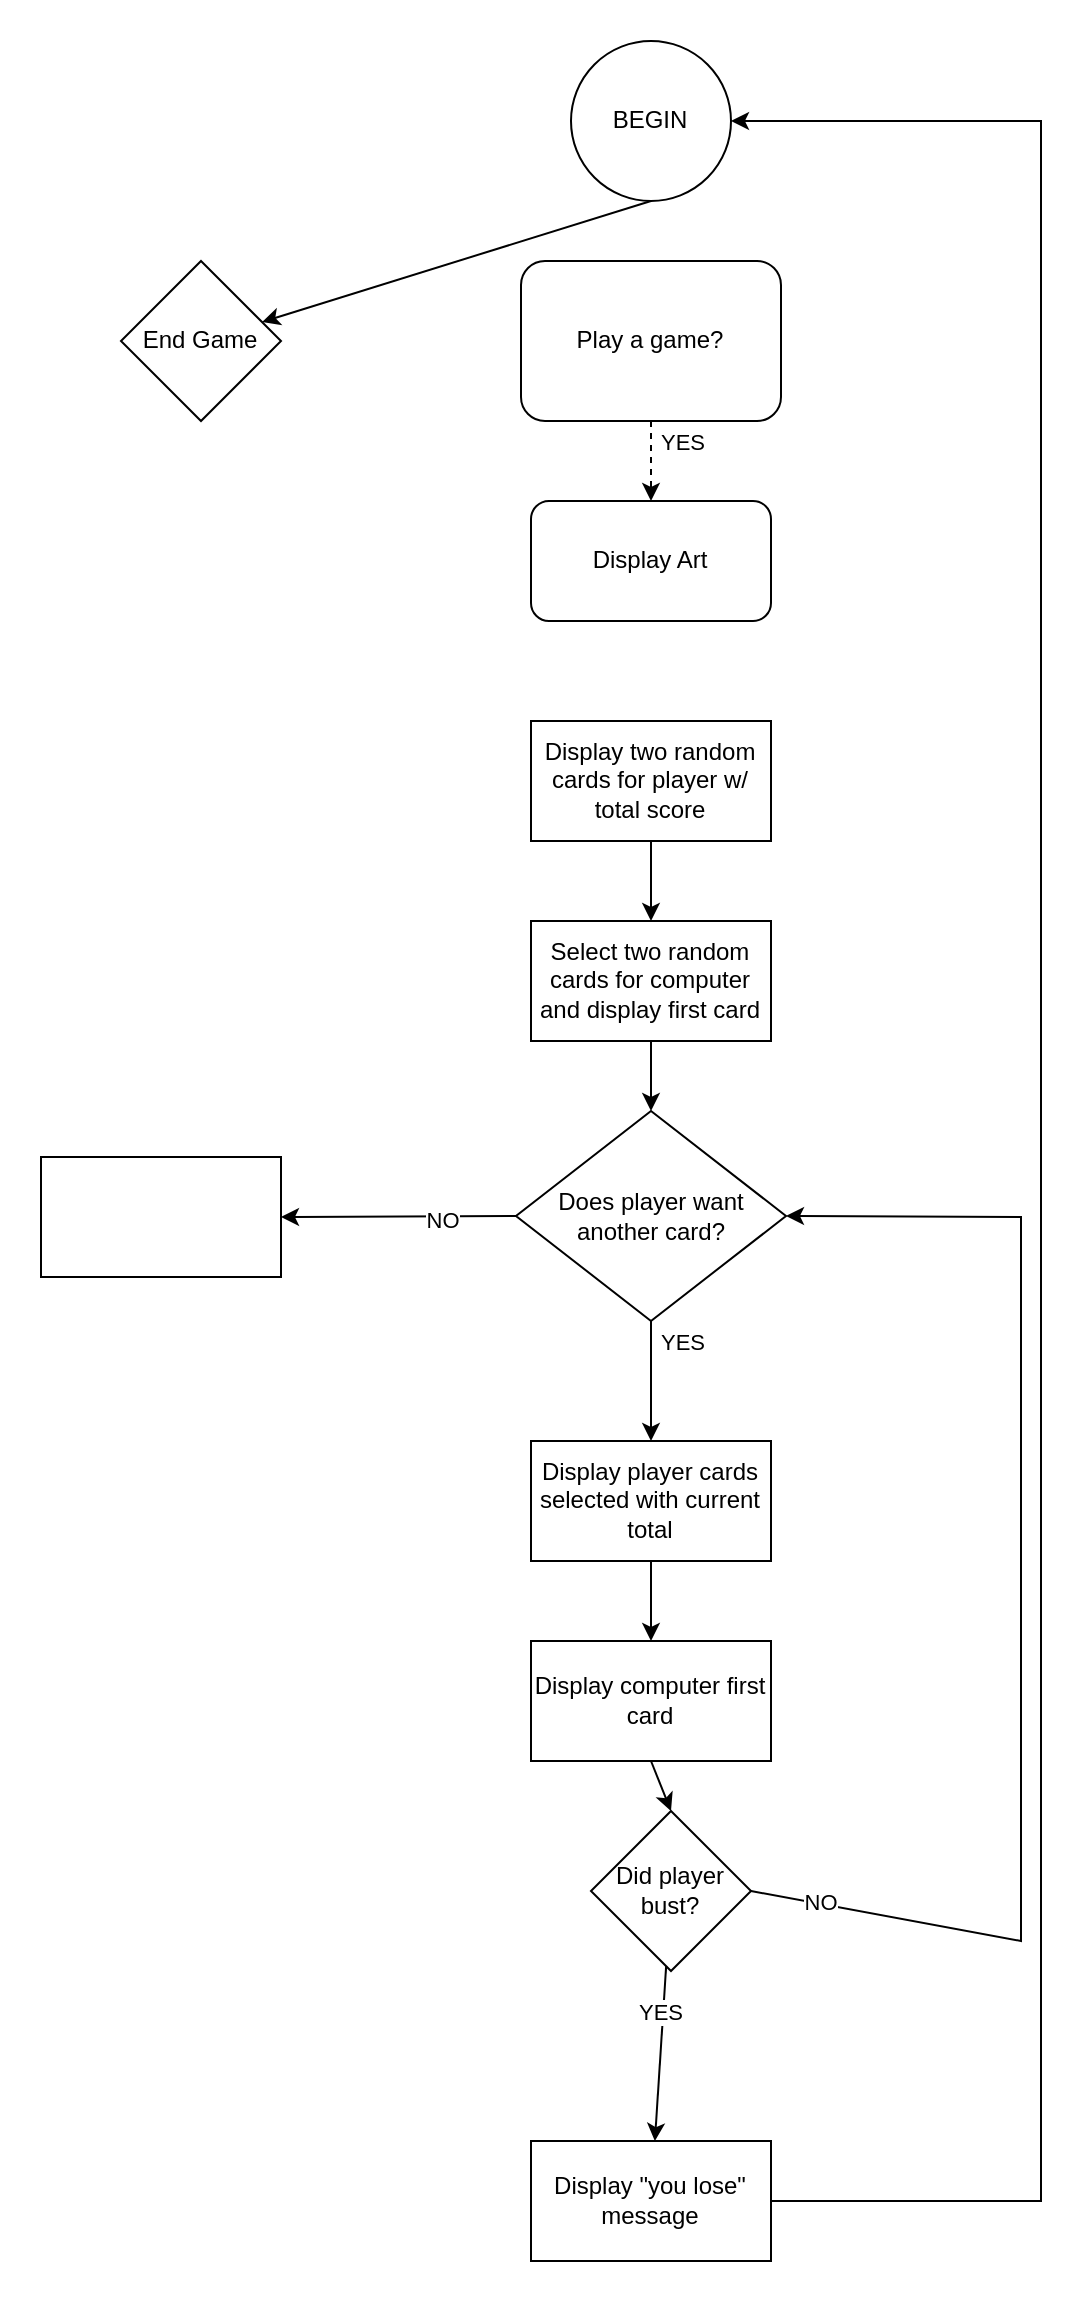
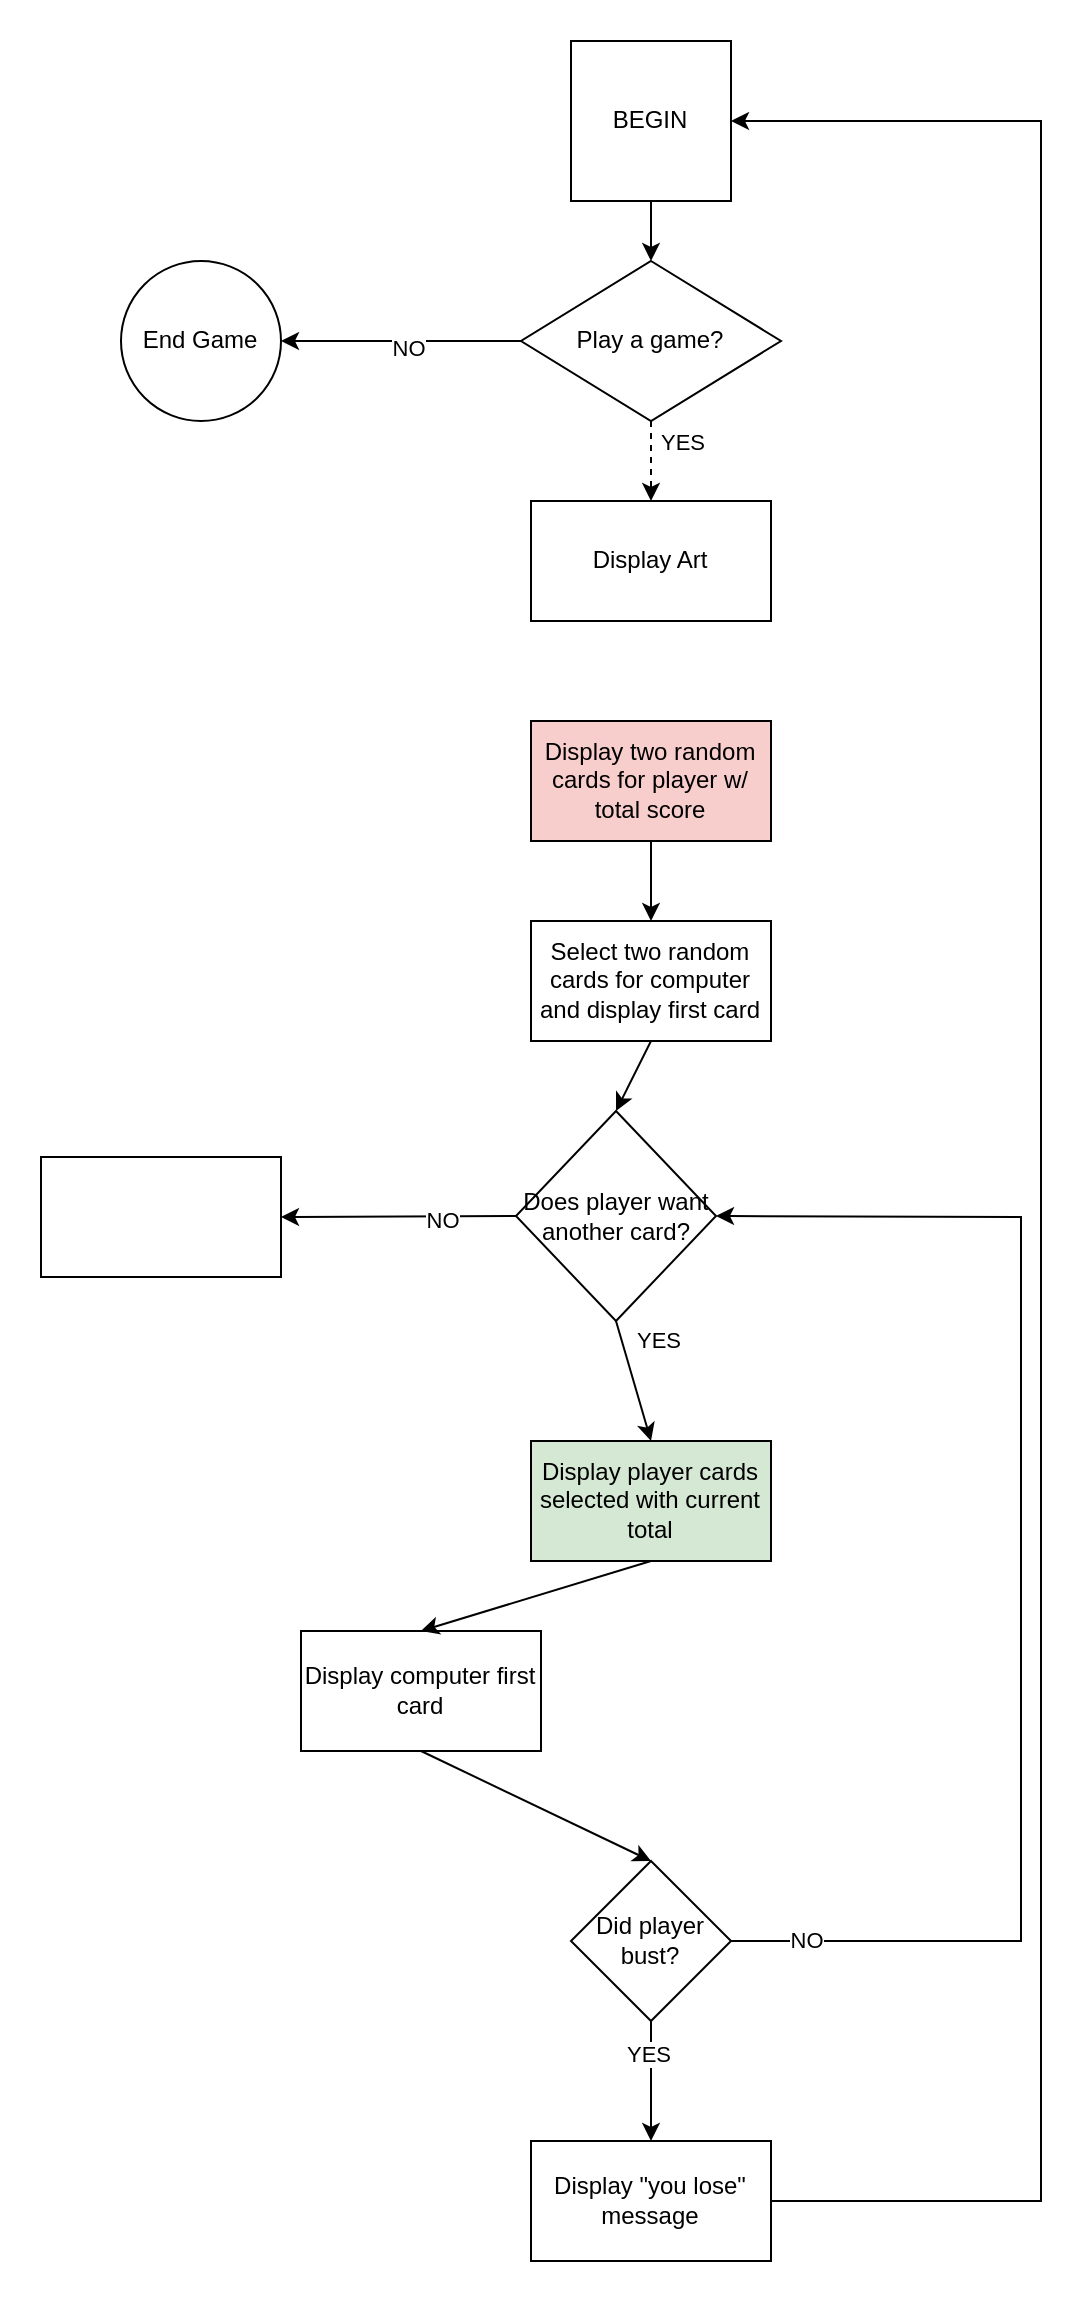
node "BEGIN": shape ellipse -> rectangle
edge "BEGIN" -> "End Game": now "BEGIN" -> "Play a game?"
node "End Game": shape diamond -> ellipse
edge "Play a game?" -> "End Game": added, label "NO"
node "Play a game?": shape rounded rectangle -> diamond
node "Display Art": shape rounded rectangle -> rectangle
node "Display two random cards for player w/ total score": fillcolor #ffffff -> #f8cecc
node "Does player want another card?": size 270x210 -> 200x210
node "Display player cards selected with current total": fillcolor #ffffff -> #d5e8d4
node "Display computer first card": moved (651, 1701) -> (421, 1691)
node "Did player bust?": moved (671, 1891) -> (651, 1941)
